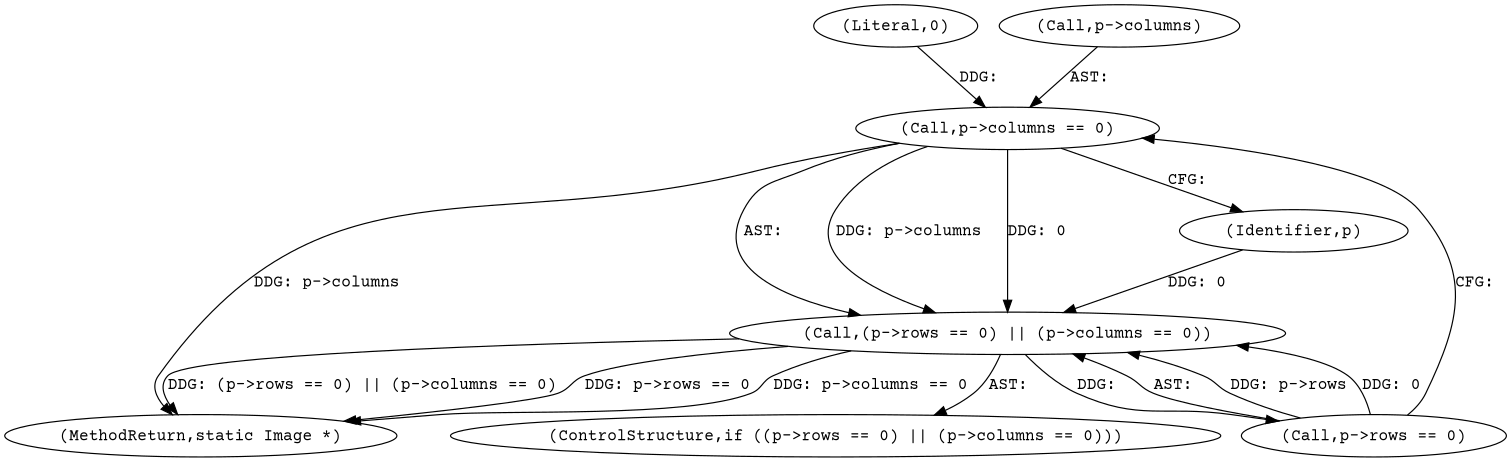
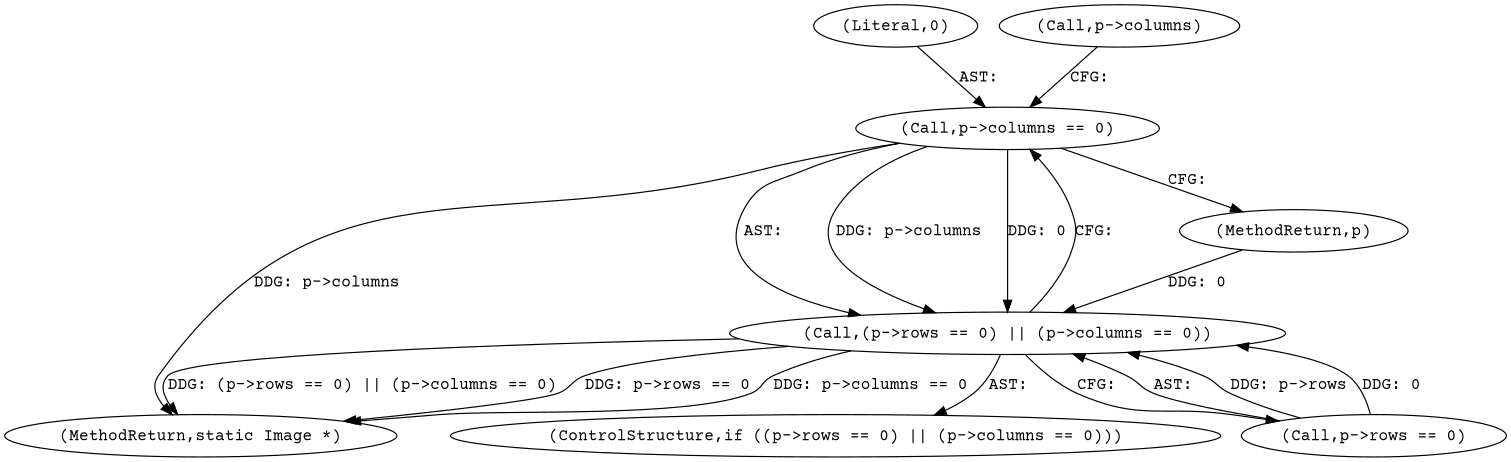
edge "(Literal,0)" -> "(Call,p->columns == 0)": label "DDG: " -> "AST: "
edge "(Call,p->columns)" -> "(Call,p->columns == 0)": label "AST: " -> "CFG: "
edge "(Call,p->rows == 0)" -> "(Call,p->columns == 0)": now "(Call,(p->rows == 0) || (p->columns == 0))" -> "(Call,p->columns == 0)"
node "(Identifier,p)": label "(Identifier,p)" -> "(MethodReturn,p)"
edge "(Call,(p->rows == 0) || (p->columns == 0))" -> "(Call,p->rows == 0)": label "DDG: " -> "CFG: "
